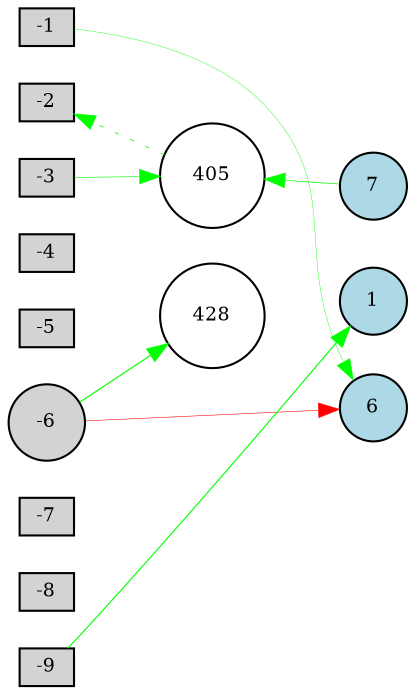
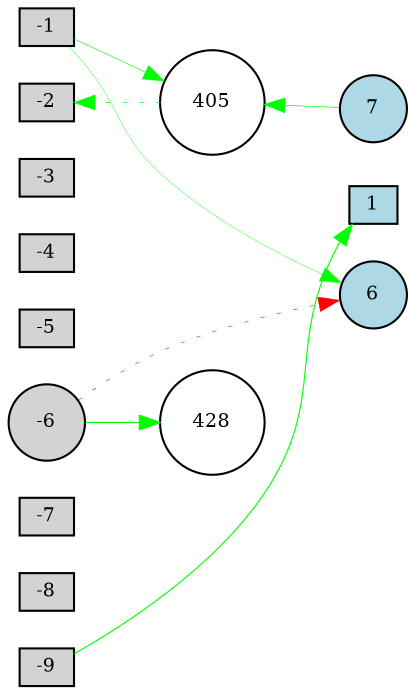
edge "-3" -> "405": now "-1" -> "405"
node "1": shape circle -> box
edge "-6" -> "6": style solid -> dotted
